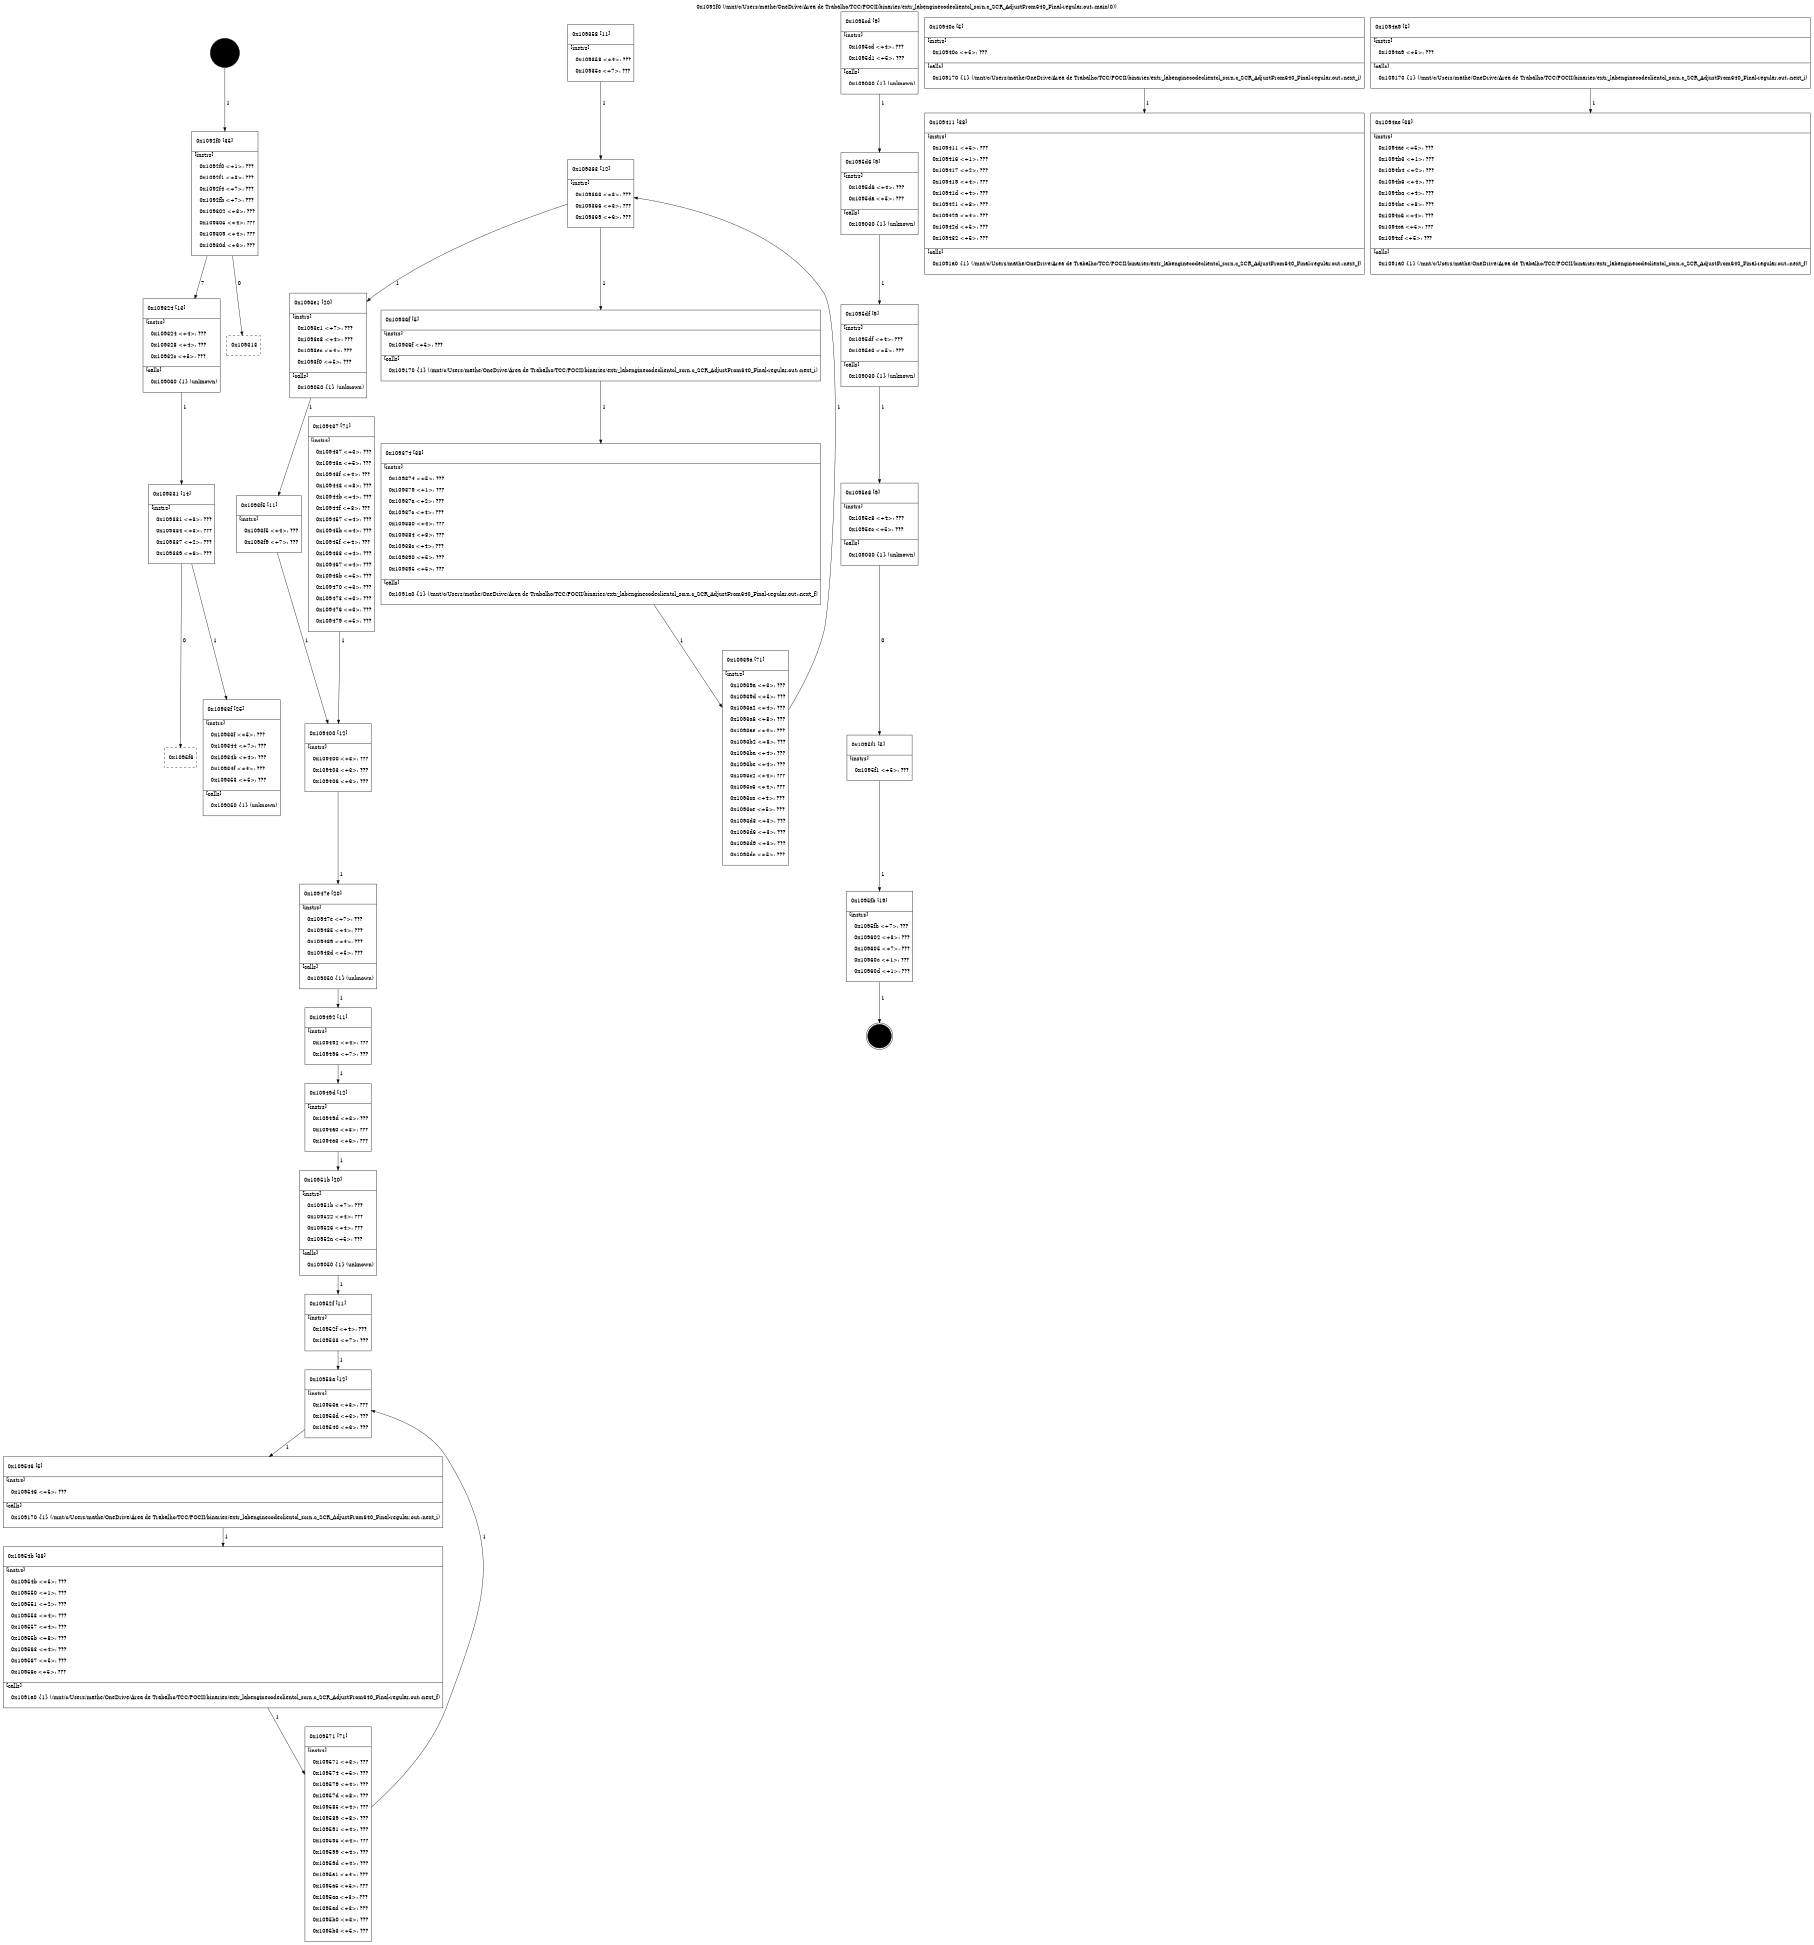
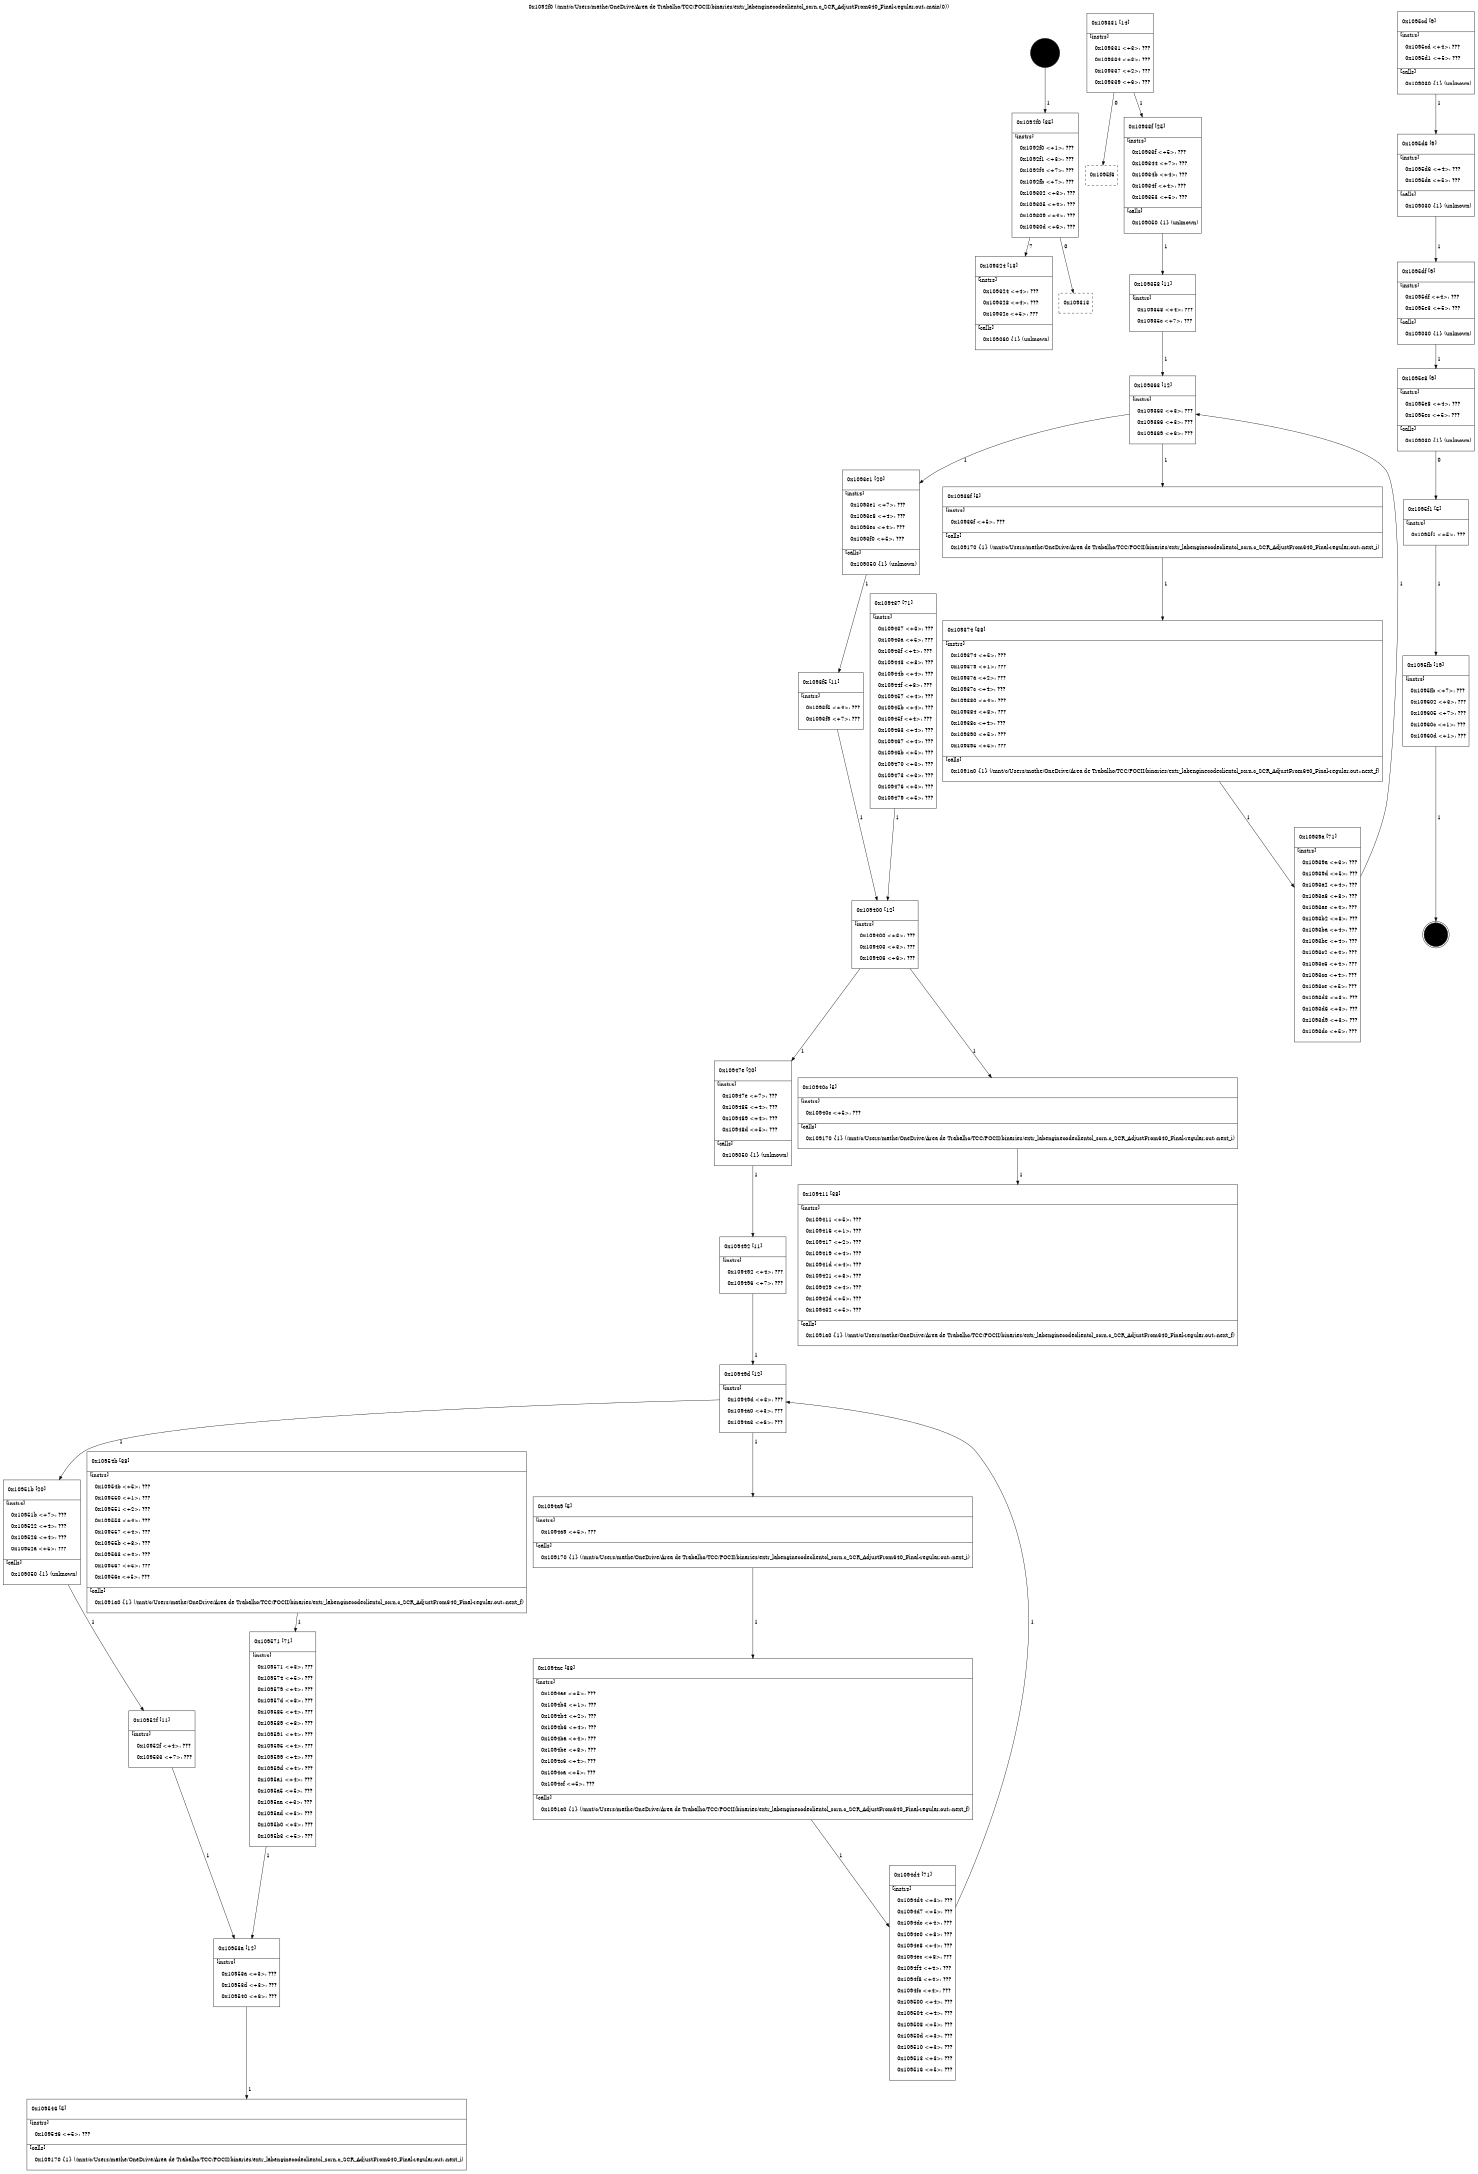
edge "0x10933f [25]" -> "0x109358 [11]": added, label "1"
edge "0x109324 [13]" -> "0x109331 [14]": removed, label "1"
edge "0x109400 [12]" -> "0x10940c [5]": added, label "1"
edge "0x10949d [12]" -> "0x1094a9 [5]": added, label "1"
edge "0x109546 [5]" -> "0x10954b [38]": removed, label "1"
node "0x1094d4 [71]": added
